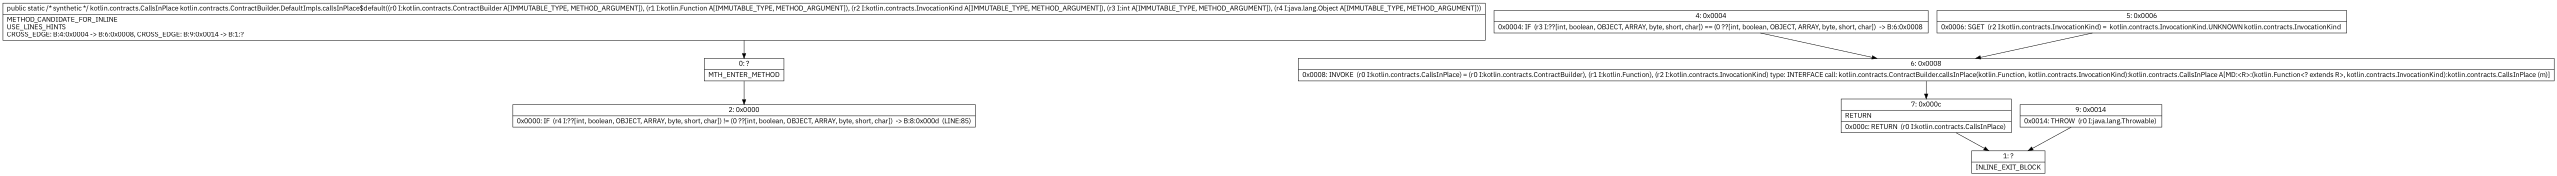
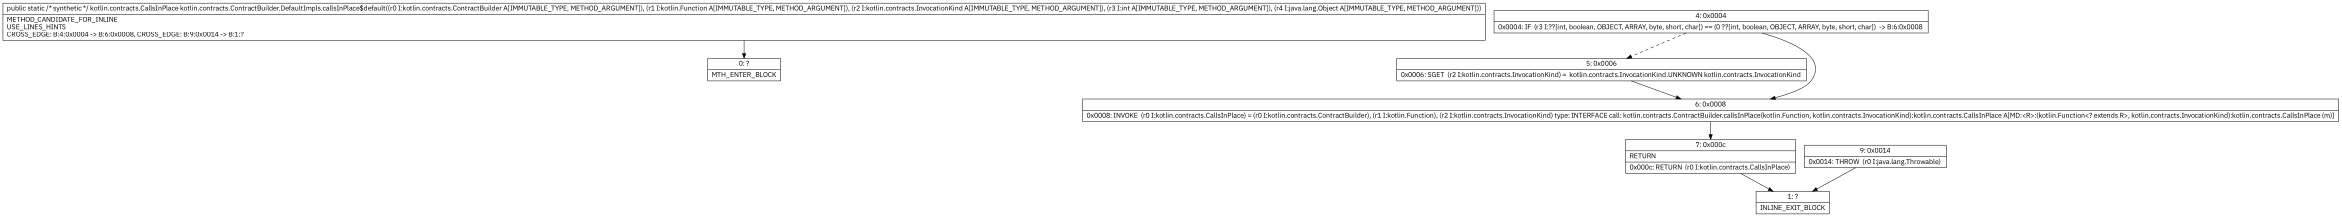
edge "4: 0x0004" -> "5: 0x0006": added
node "0: ?": text "MTH_ENTER_METHOD" -> "MTH_ENTER_BLOCK"
node "2: 0x0000": removed
